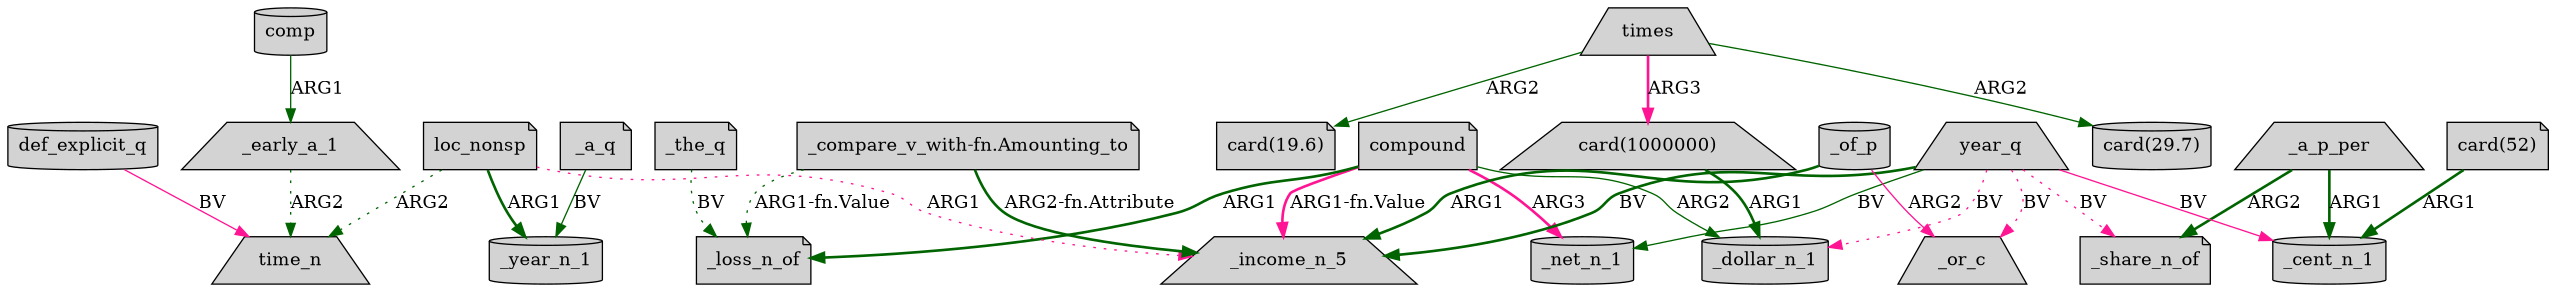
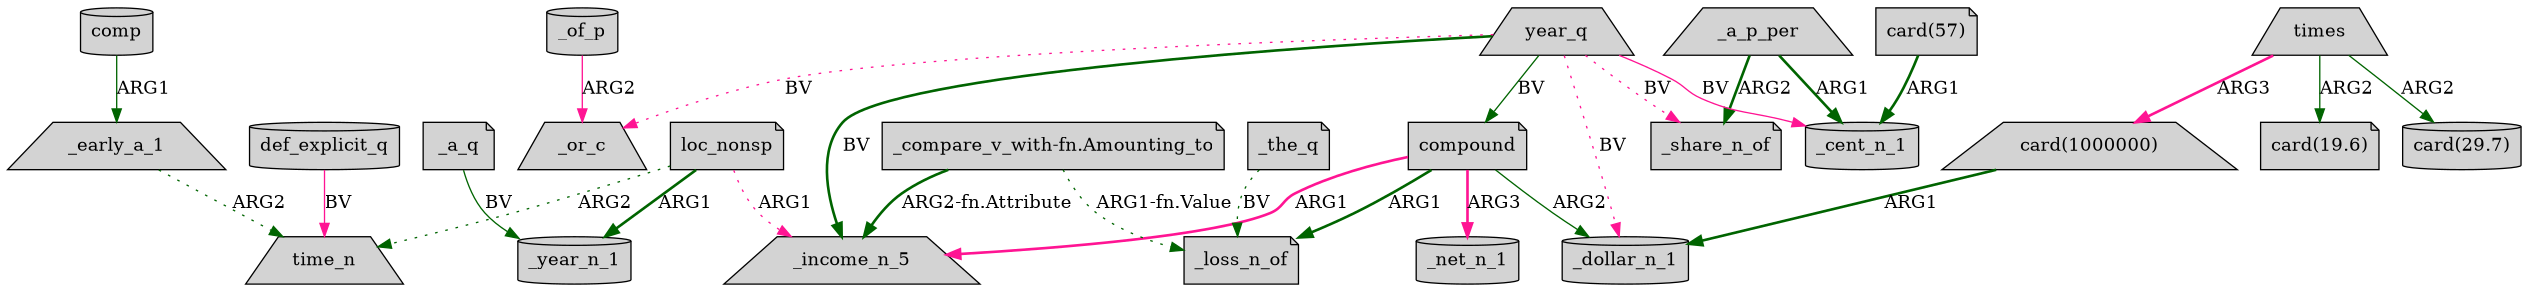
node "card(52)": label "card(52)" -> "card(57)"
edge "_of_p" -> "_income_n_5": removed, label "ARG1"
edge "compound" -> "_income_n_5": label "ARG1-fn.Value" -> "ARG1"
edge "year_q" -> "_net_n_1": now "year_q" -> "compound"
